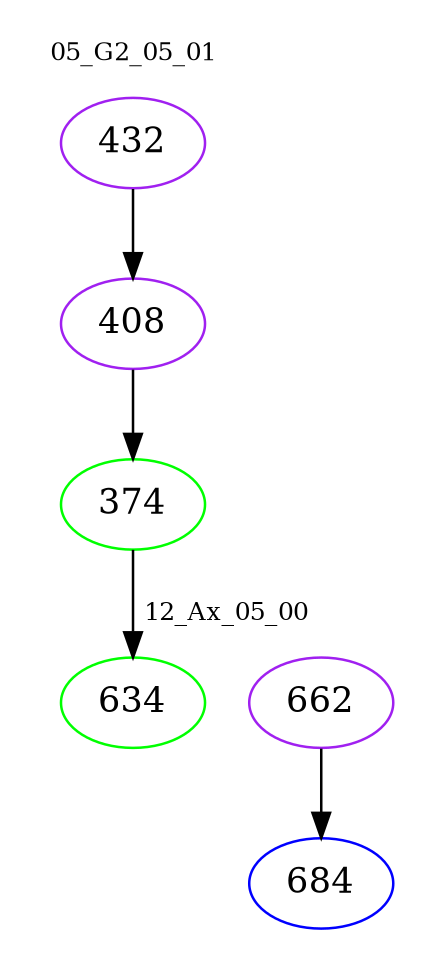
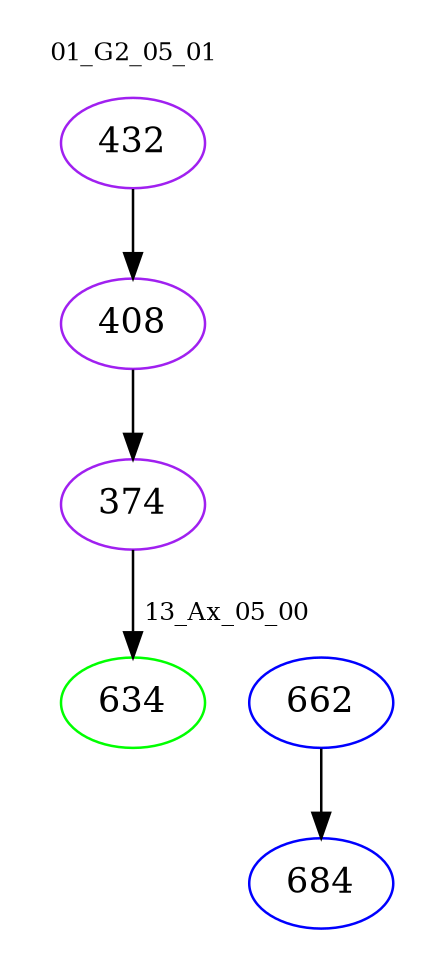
cluster "05_G2_05_01": label "05_G2_05_01" -> "01_G2_05_01"
node "374": color green -> purple
cluster "12_Ax_05_00": label "12_Ax_05_00" -> "13_Ax_05_00"
node "662": color purple -> blue
